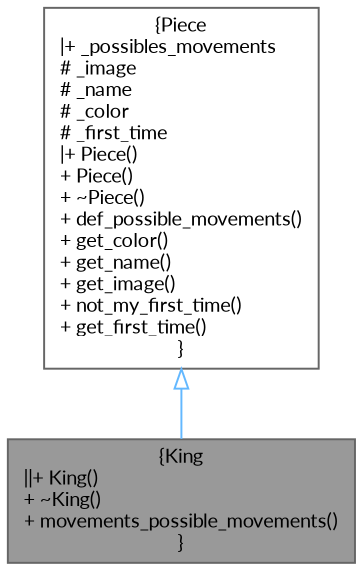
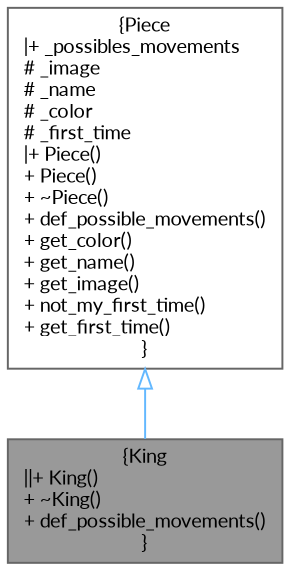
node "{King ||+ King() + ~King() + movements_possible_movements() }": label "{King ||+ King() + ~King() + movements_possible_movements() }" -> "{King ||+ King() + ~King() + def_possible_movements() }"
